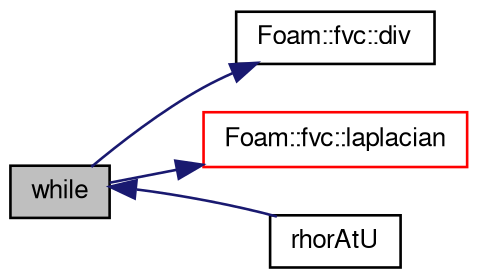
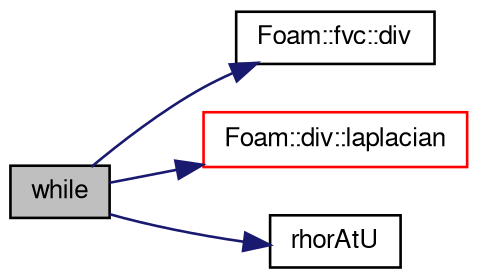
node "Foam::fvc::laplacian": label "Foam::fvc::laplacian" -> "Foam::div::laplacian"
edge "rhorAtU" -> "while": reversed
